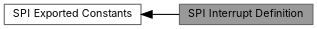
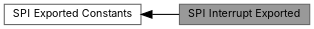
node "SPI Interrupt Definition": label "SPI Interrupt Definition" -> "SPI Interrupt Exported"
